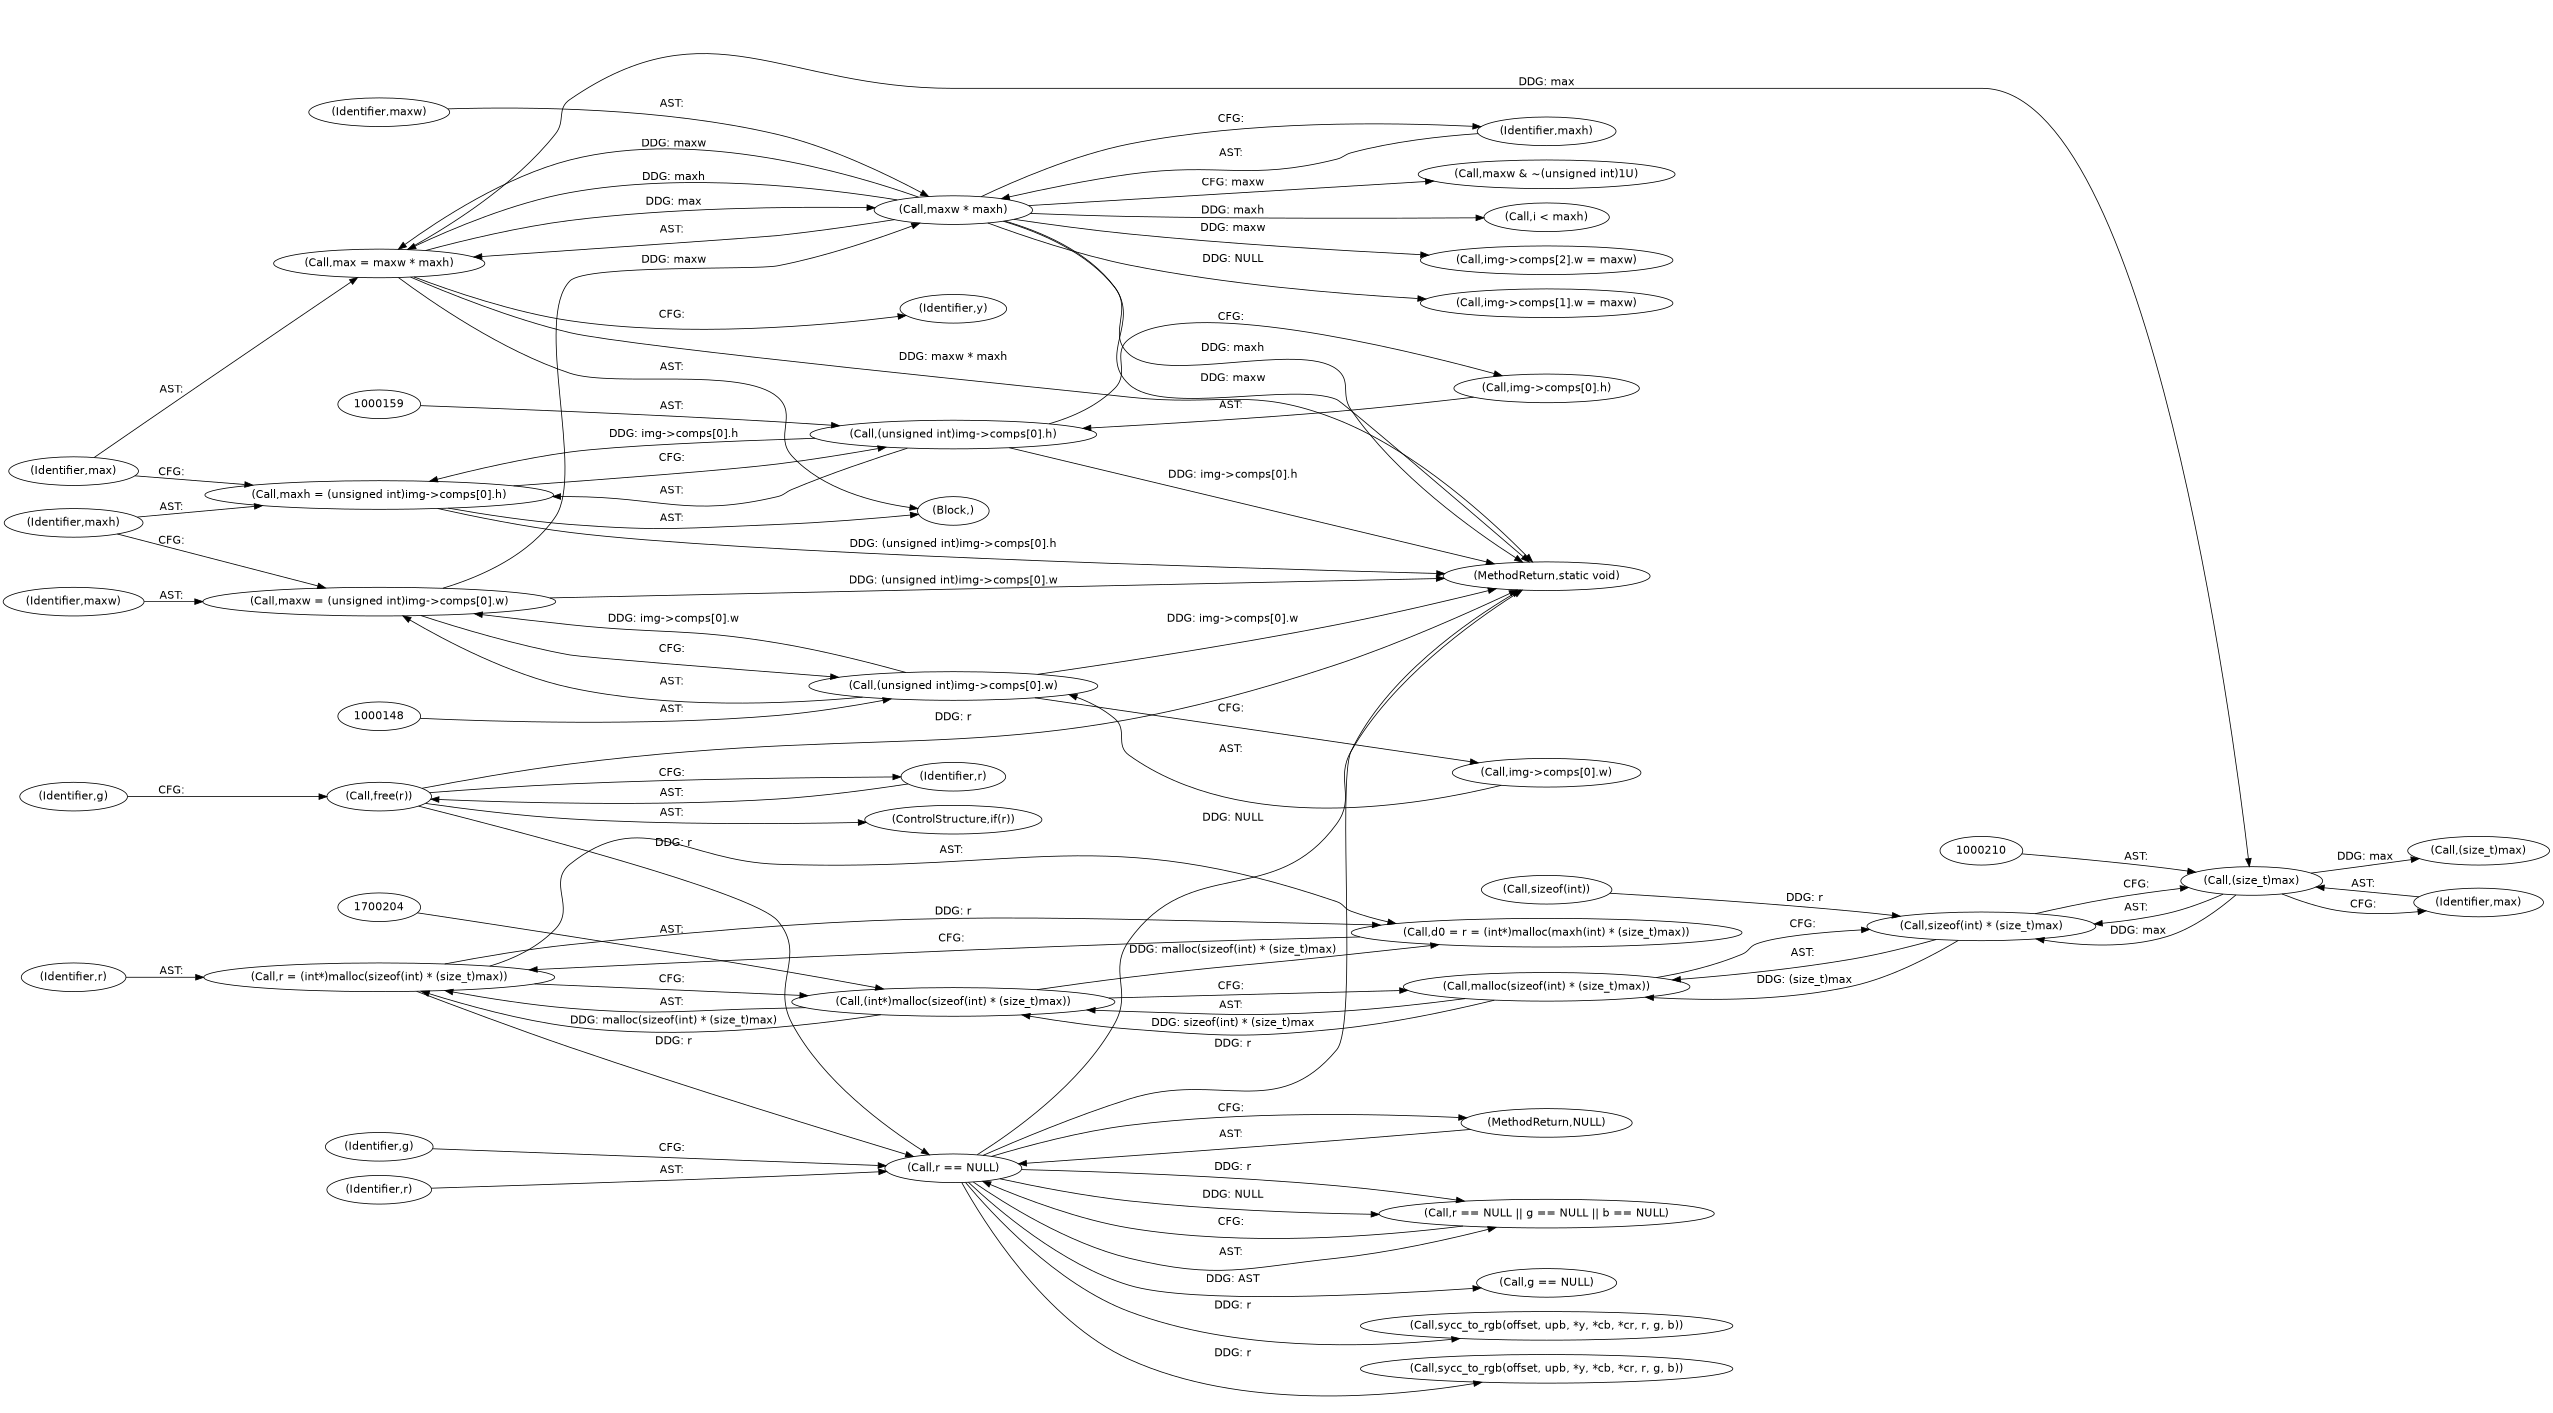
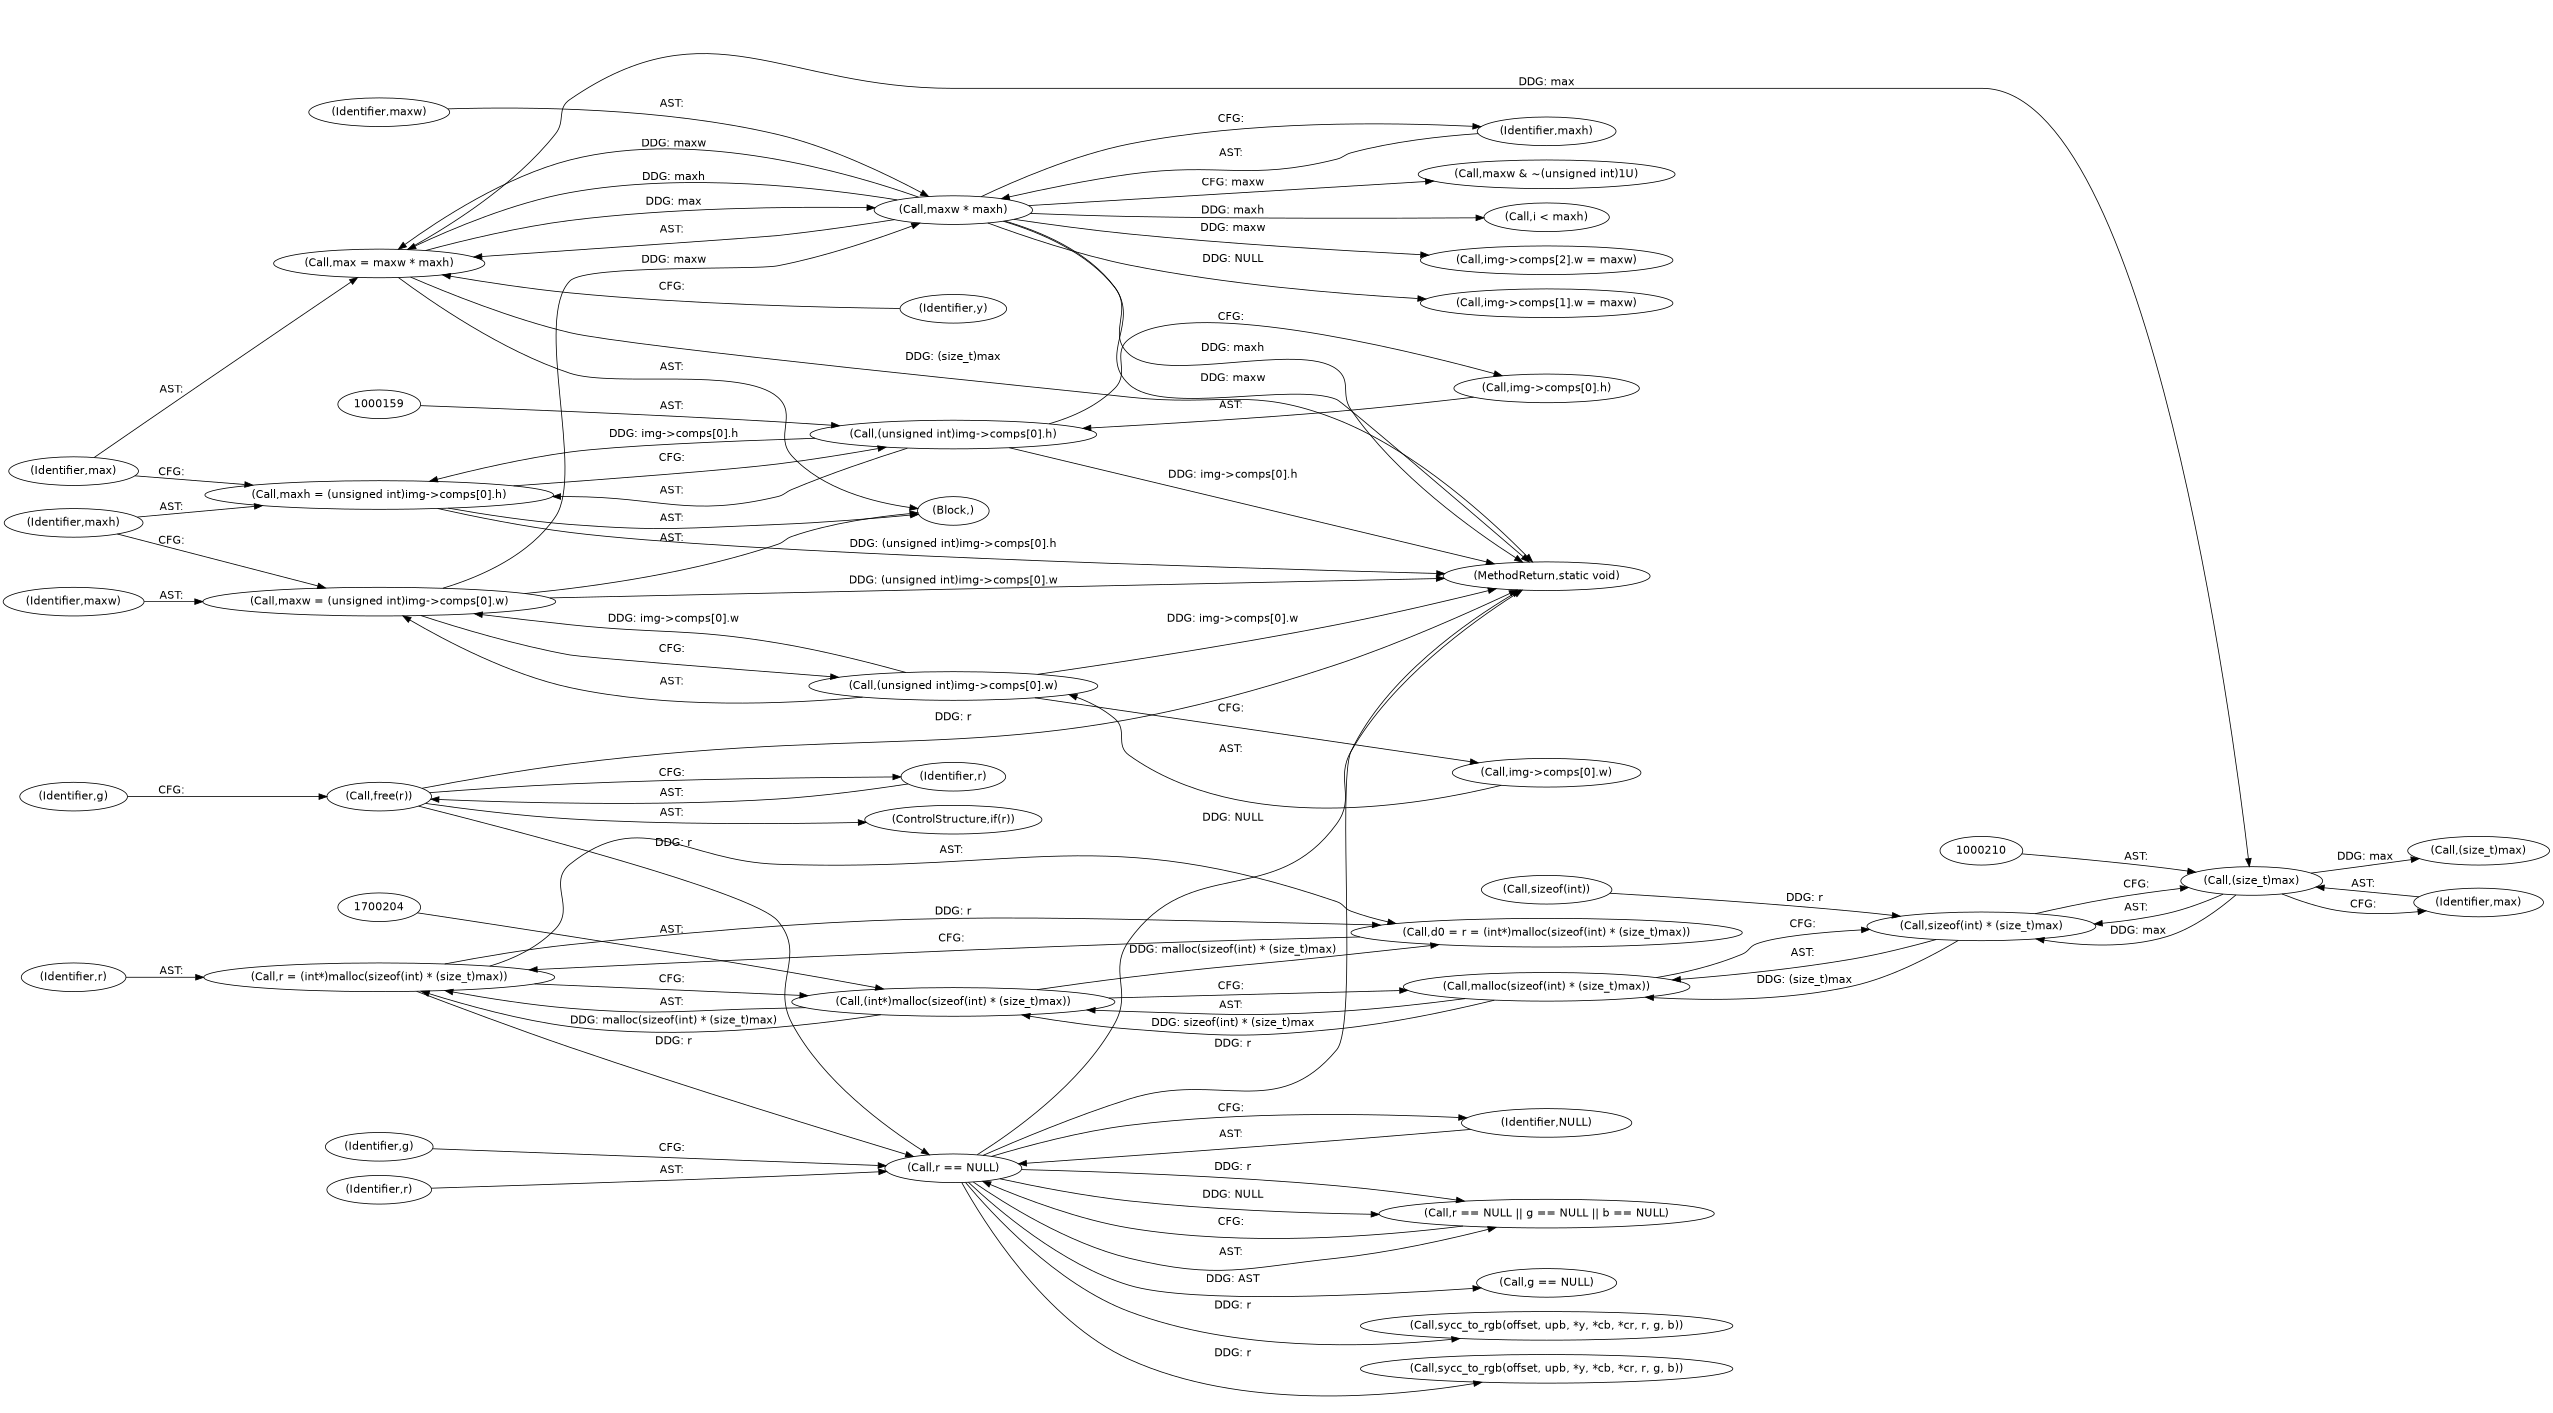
edge "(Call,max = maxw * maxh)" -> "(Identifier,y)": reversed
edge "(Call,max = maxw * maxh)" -> "(MethodReturn,static void)": label "DDG: maxw * maxh" -> "DDG: (size_t)max"
edge "(Call,maxw = (unsigned int)img->comps[0].w)" -> "(Block,)": added, label "AST:"
node "1000148": removed
node "(Call,d0 = r = (int*)malloc(maxh(int) * (size_t)max))": label "(Call,d0 = r = (int*)malloc(maxh(int) * (size_t)max))" -> "(Call,d0 = r = (int*)malloc(sizeof(int) * (size_t)max))"
node "(MethodReturn,NULL)": label "(MethodReturn,NULL)" -> "(Identifier,NULL)"
